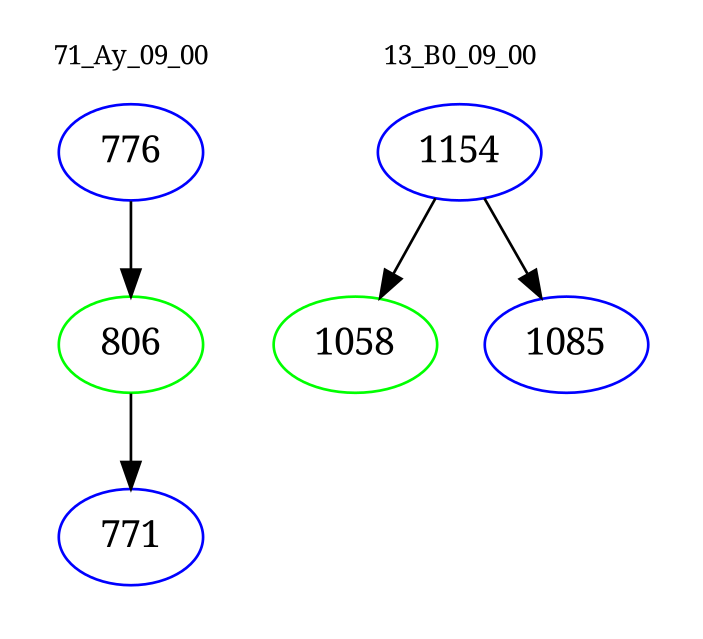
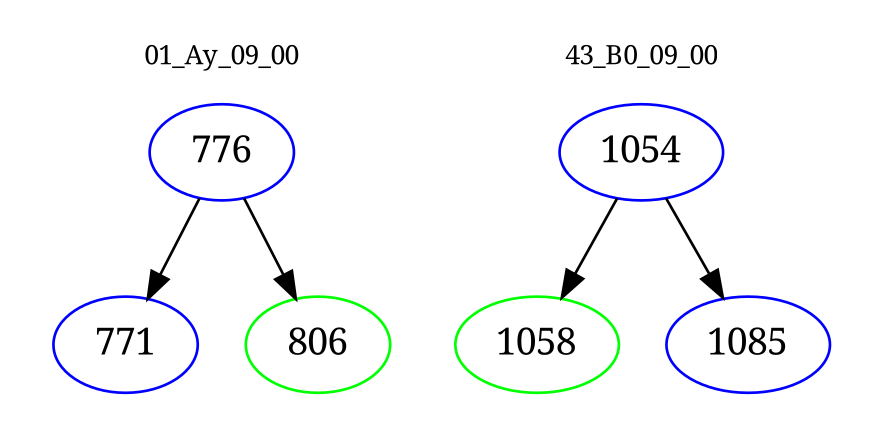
cluster "71_Ay_09_00": label "71_Ay_09_00" -> "01_Ay_09_00"
cluster "13_B0_09_00": label "13_B0_09_00" -> "43_B0_09_00"
node "1154": label "1154" -> "1054"
edge "806" -> "771": now "776" -> "771"
